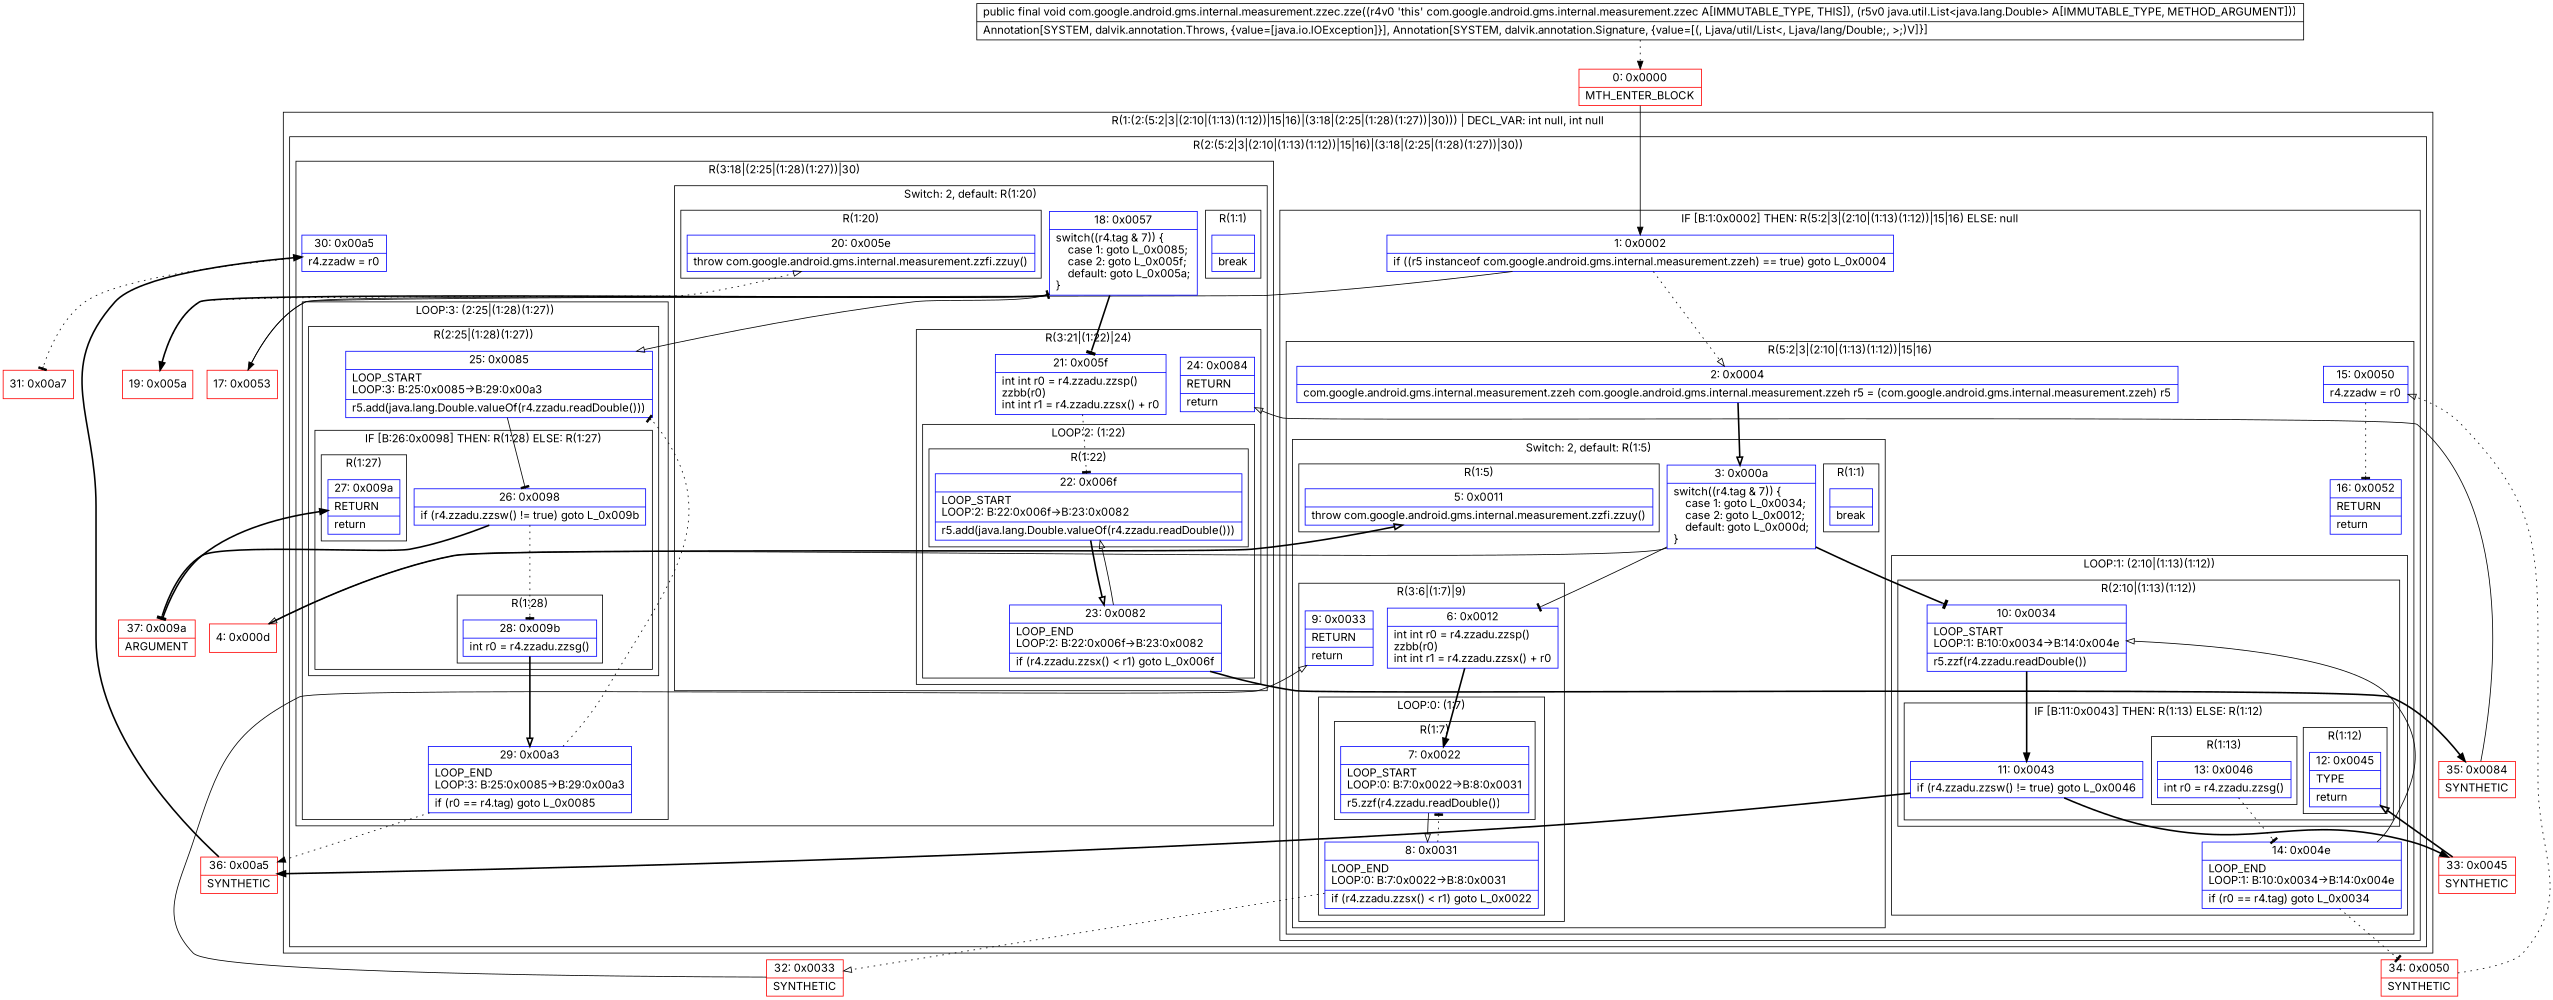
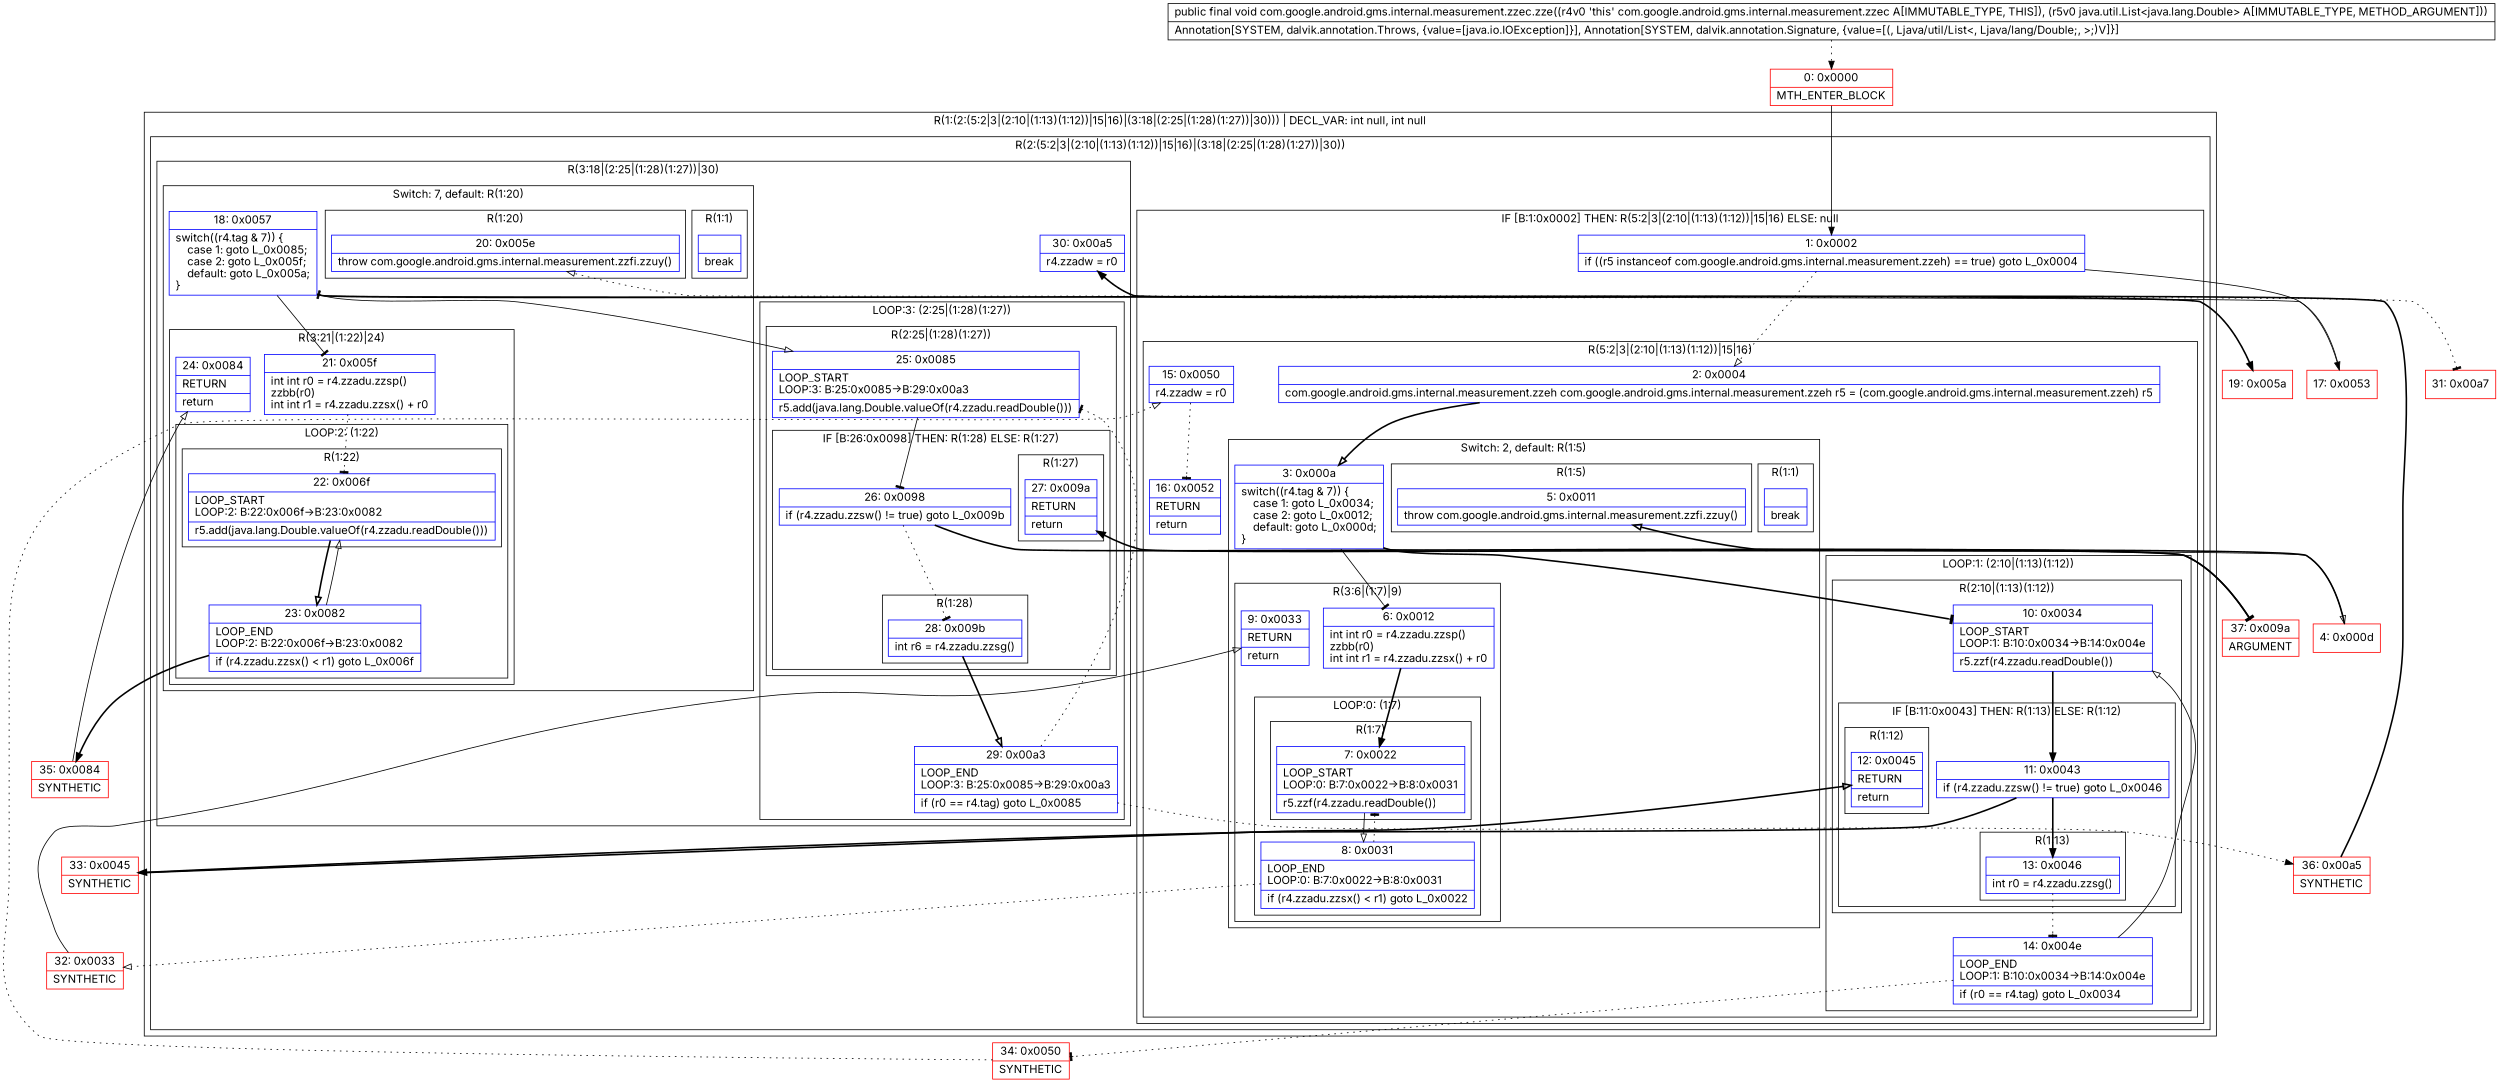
cluster "Switch: 2, default: R(1:20)": label "Switch: 2, default: R(1:20)" -> "Switch: 7, default: R(1:20)"
edge "18: 0x0057" -> "21: 0x005f": style bold -> solid
node "28: 0x009b": text "int r0 = r4.zzadu.zzsg()" -> "int r6 = r4.zzadu.zzsg()"
node "12: 0x0045": text "TYPE" -> "RETURN"
edge "11: 0x0043" -> "36: 0x00a5": now "11: 0x0043" -> "13: 0x0046"
